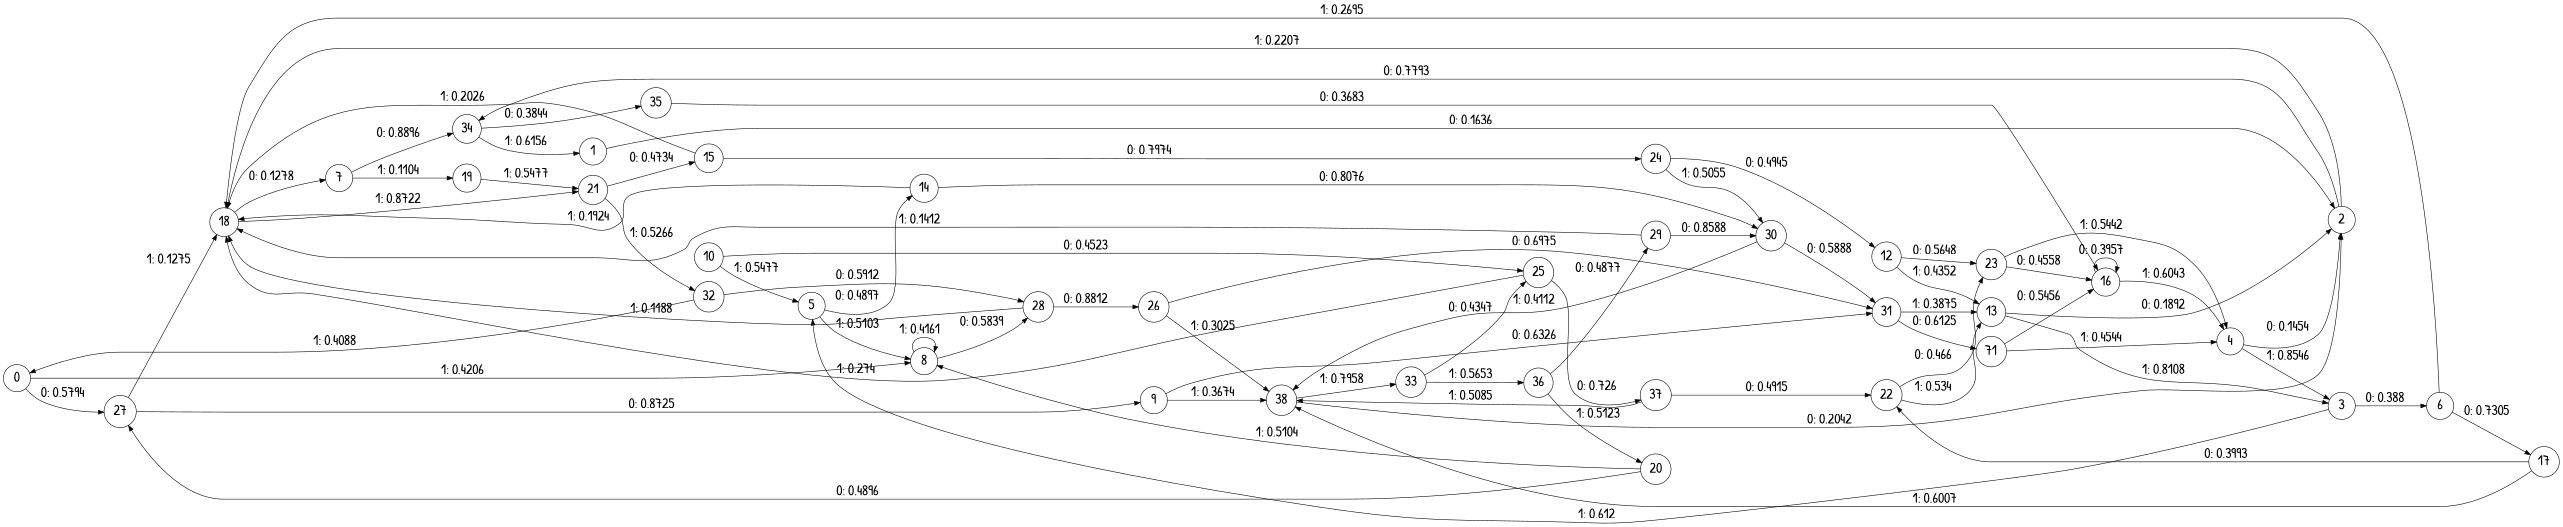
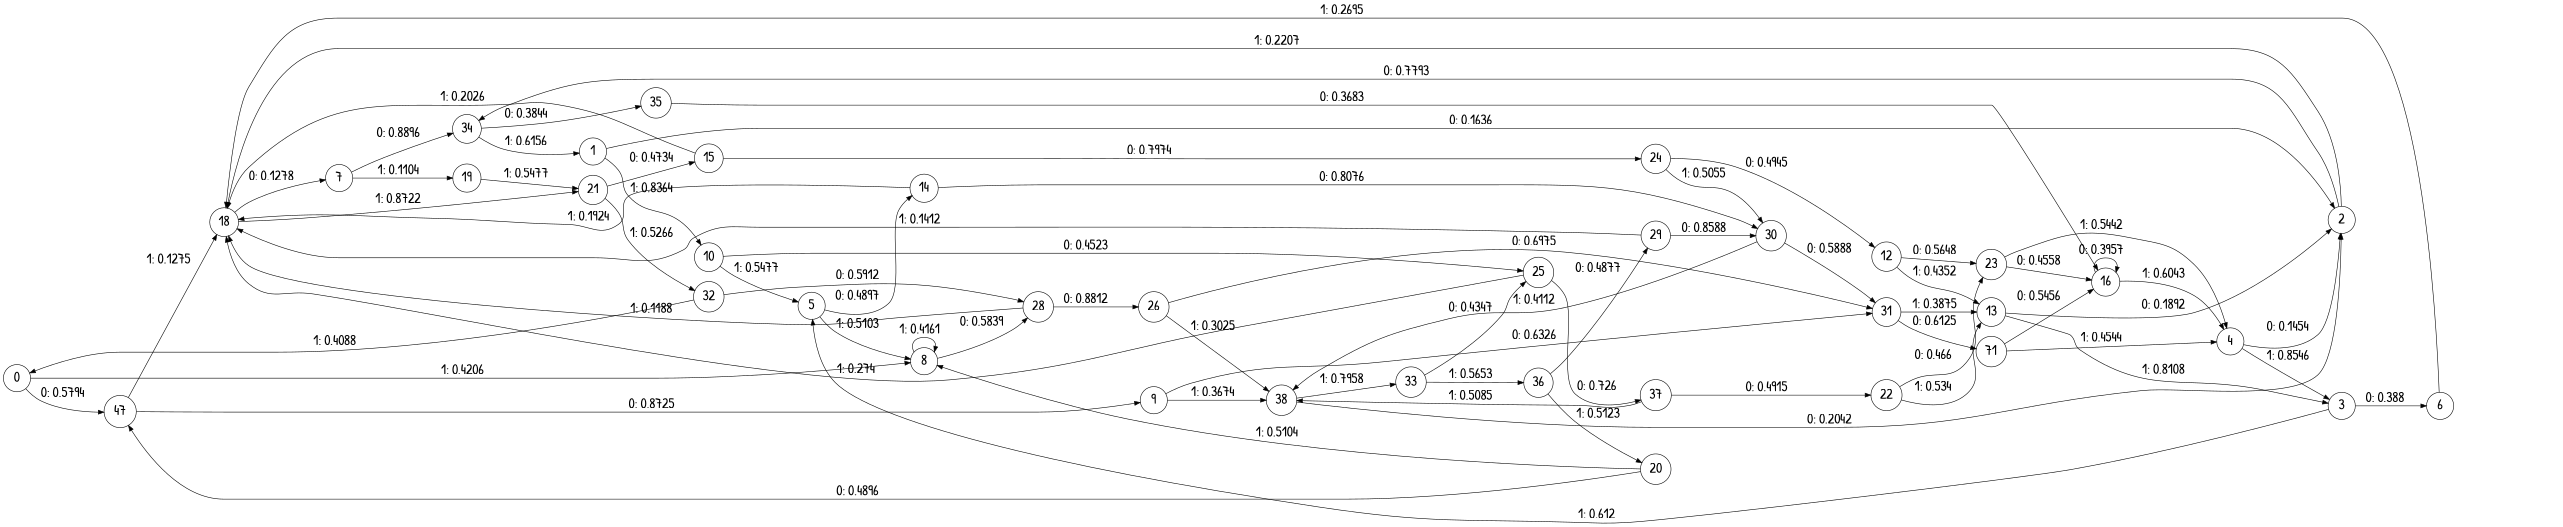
edge "1" -> "10": added, label "1: 0.8364"
node "27": label "27" -> "47"
node "17": removed
